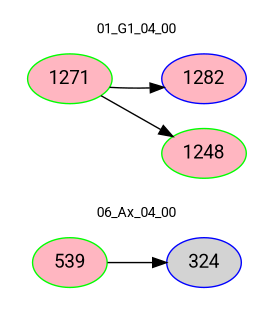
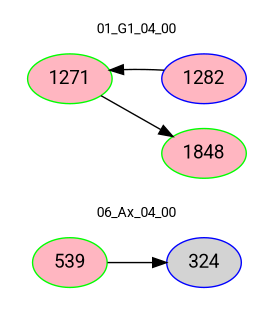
edge "1271" -> "1282": reversed
node "1248": label "1248" -> "1848"
